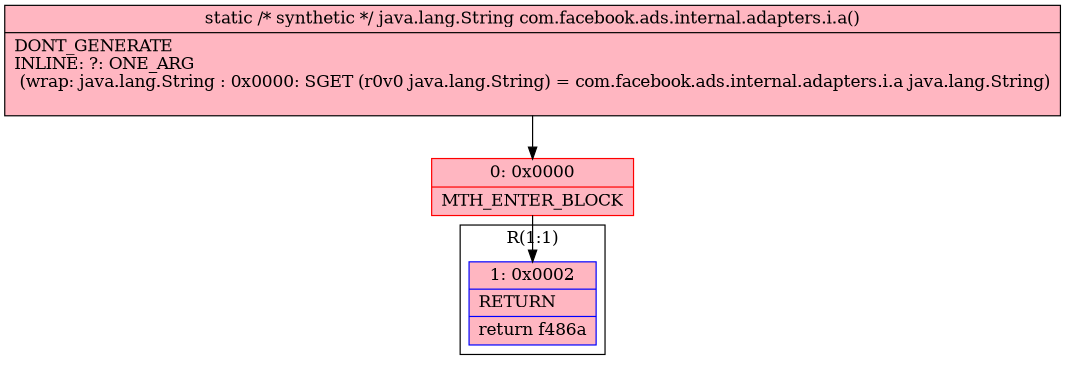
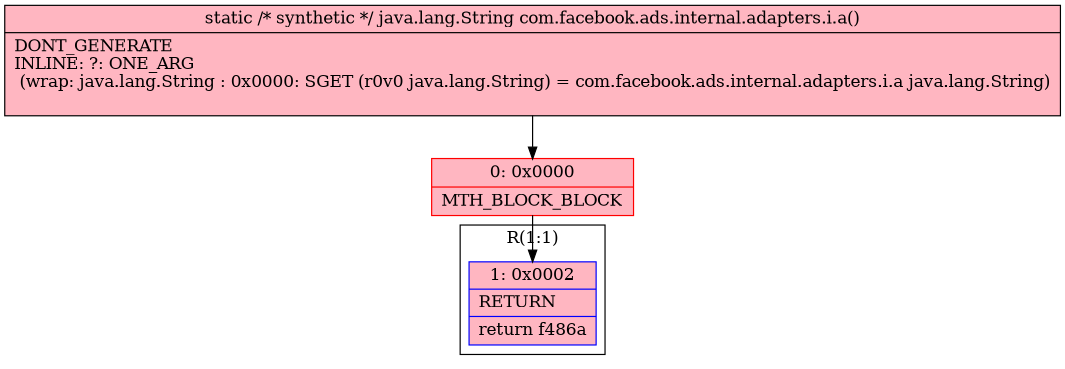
node "0: 0x0000": text "MTH_ENTER_BLOCK" -> "MTH_BLOCK_BLOCK"
